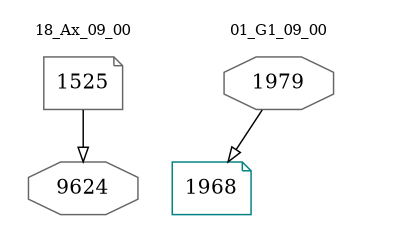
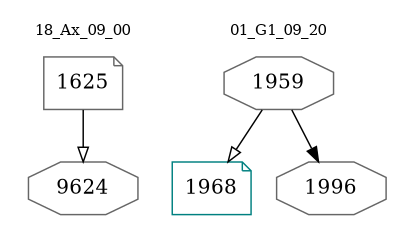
cluster "01_G1_09_00": label "01_G1_09_00" -> "01_G1_09_20"
node "1525": label "1525" -> "1625"
node "1979": label "1979" -> "1959"
node "1996": added
